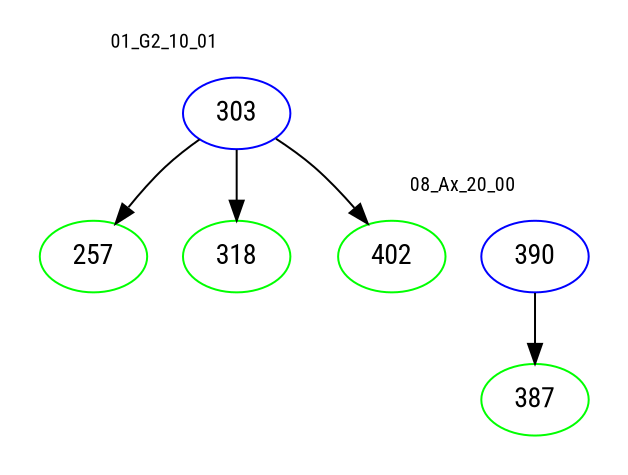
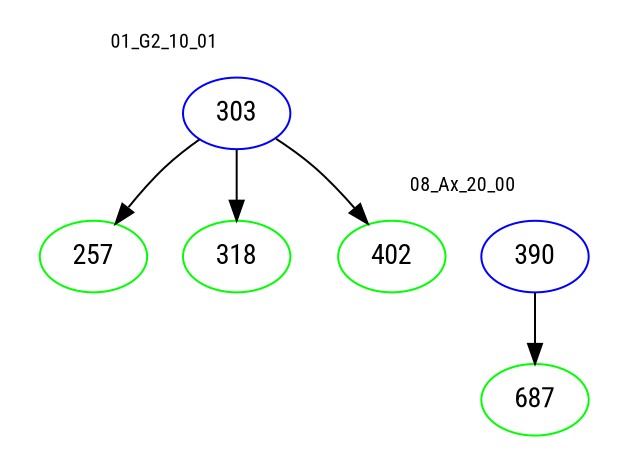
node "387": label "387" -> "687"
